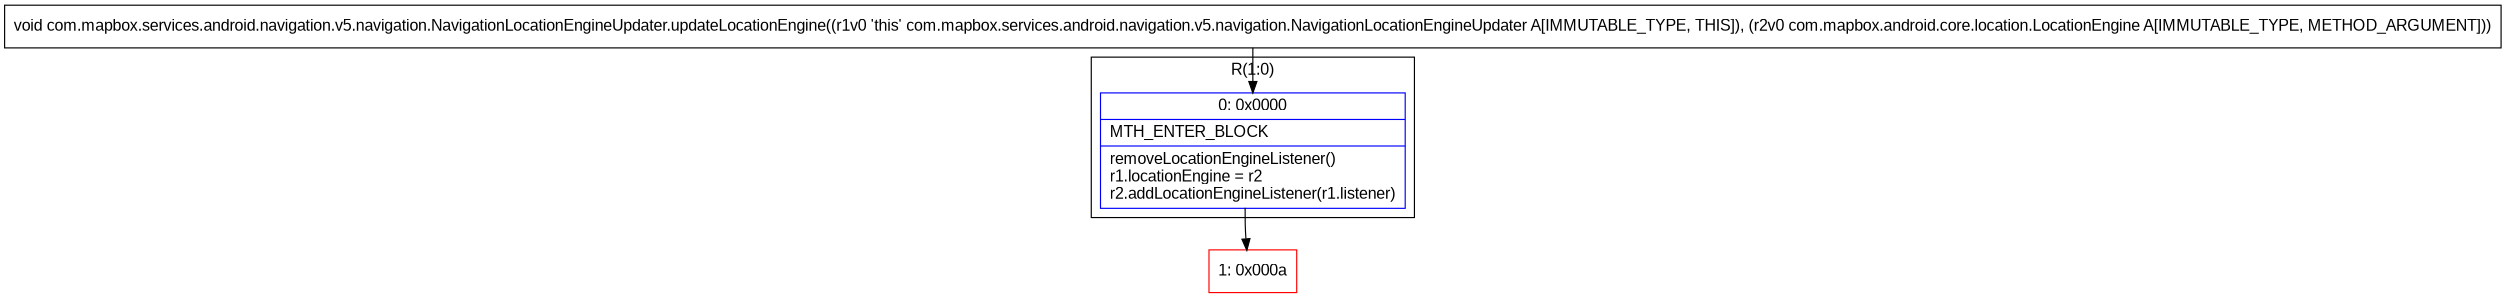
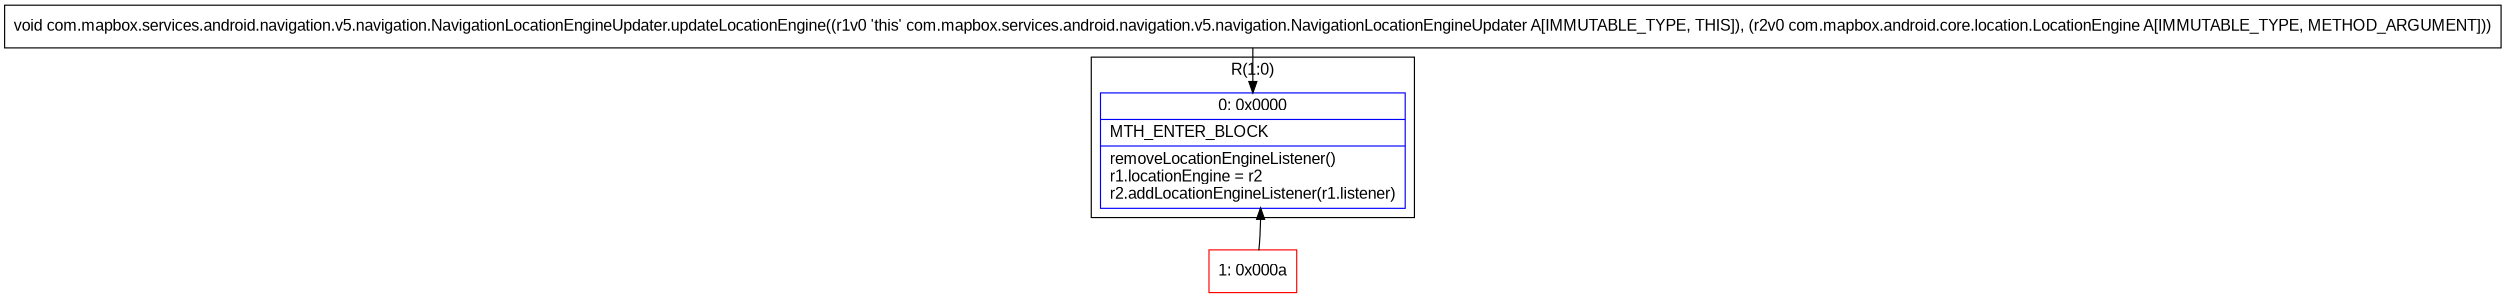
edge "0: 0x0000" -> "1: 0x000a": reversed
